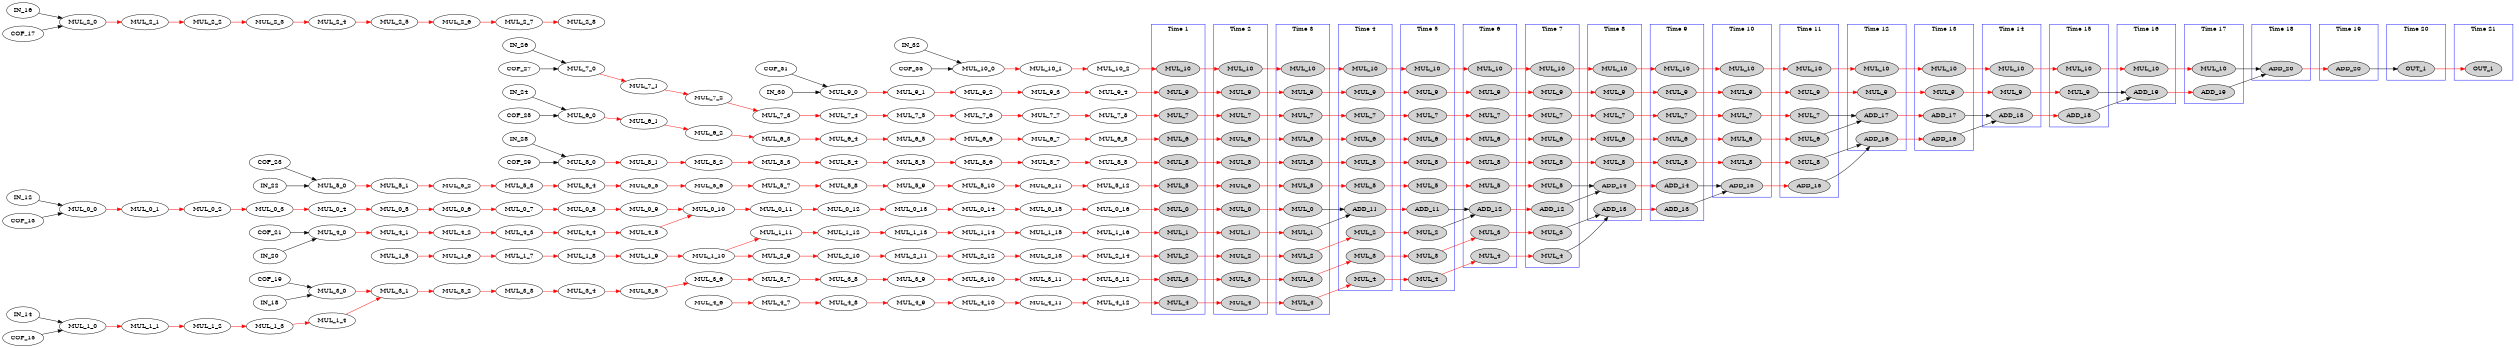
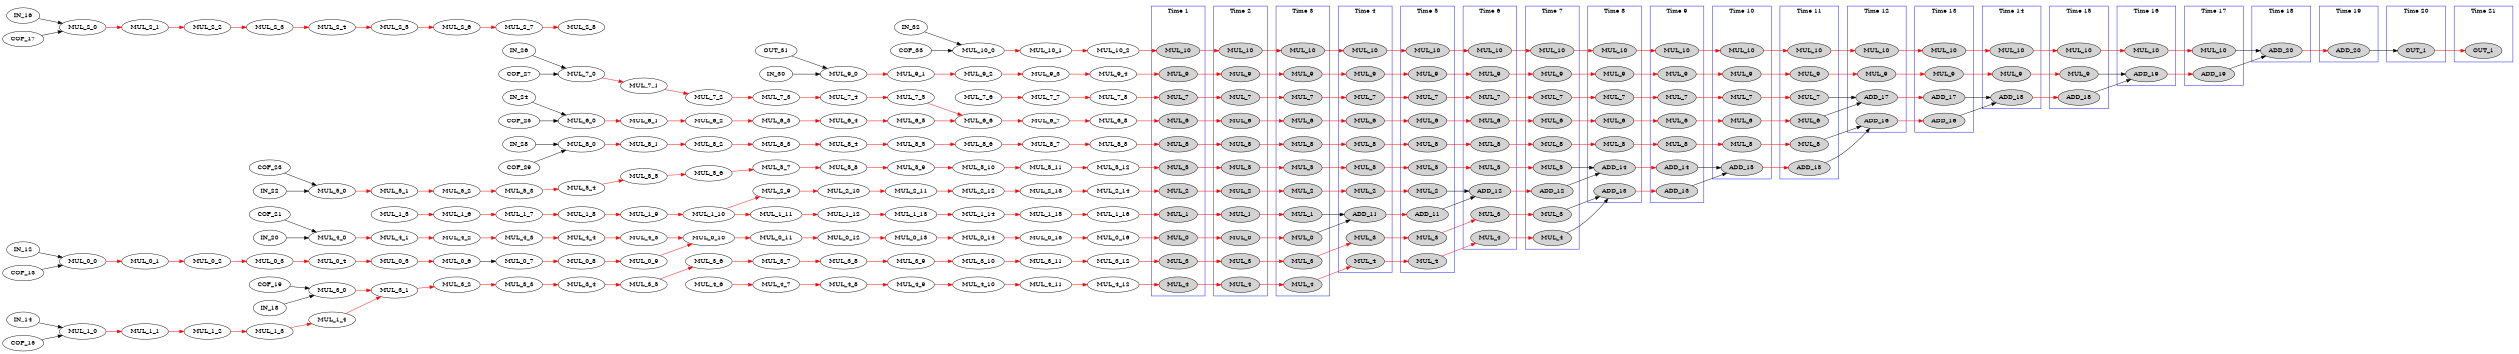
node "COF_31": label "COF_31" -> "OUT_31"
edge "MUL_7_5" -> "MUL_7_6": now "MUL_7_5" -> "MUL_6_6"
edge "MUL_0_6" -> "MUL_0_7": color red -> black
